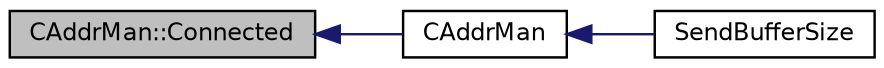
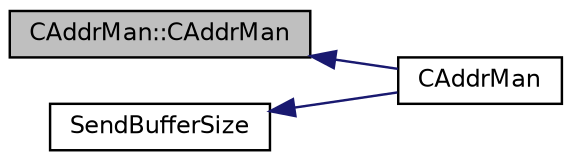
node "CAddrMan::Connected": label "CAddrMan::Connected" -> "CAddrMan::CAddrMan"
edge "SendBufferSize" -> "CAddrMan": reversed
